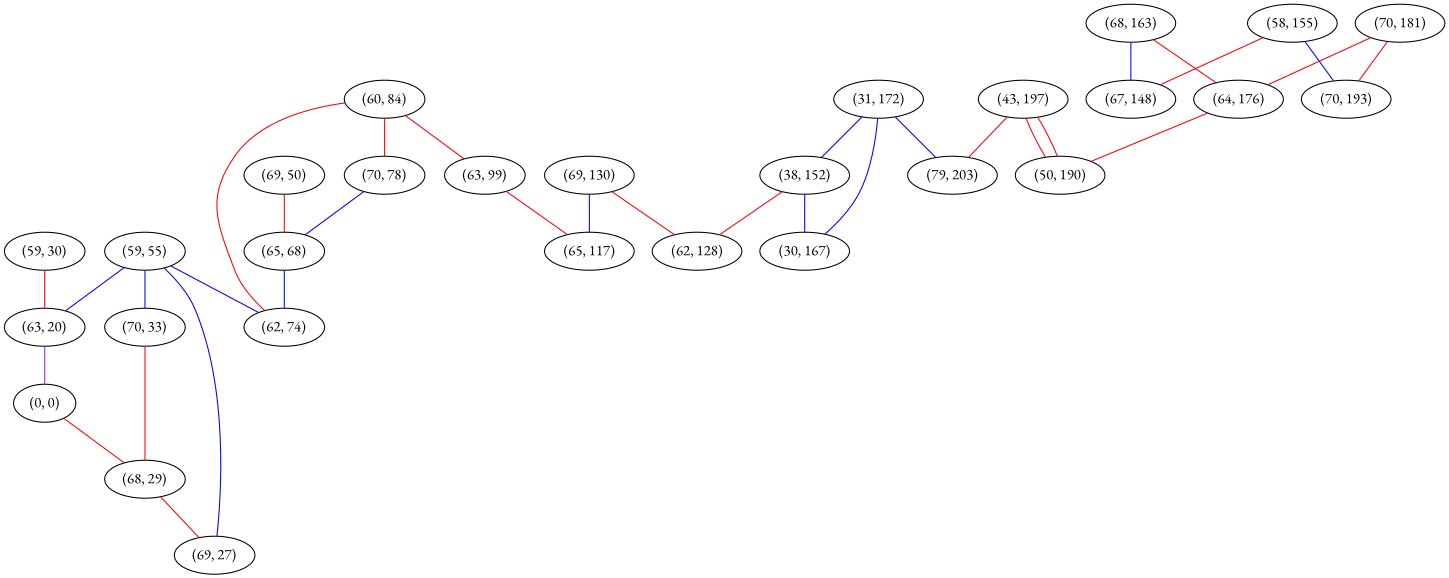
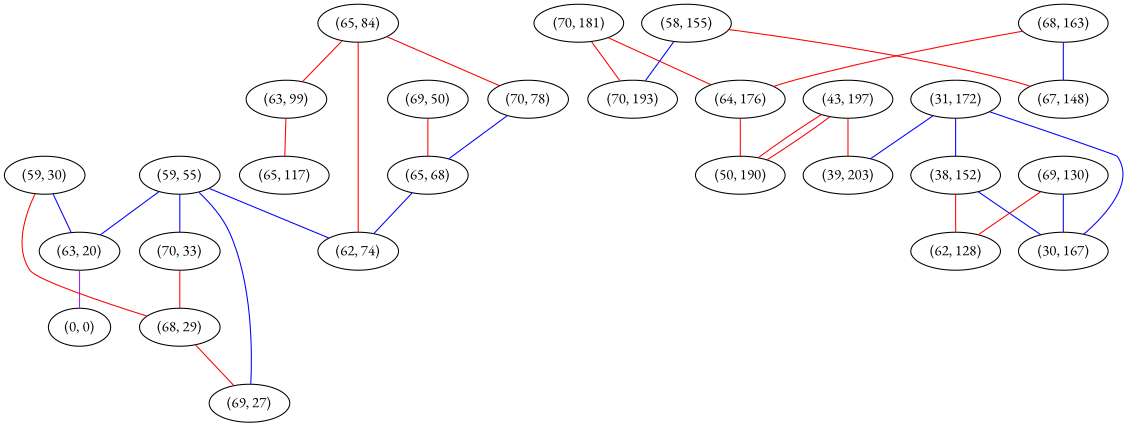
node "(60, 84)": label "(60, 84)" -> "(65, 84)"
node "(79, 203)": label "(79, 203)" -> "(39, 203)"
edge "(69, 130)" -- "(65, 117)": now "(69, 130)" -- "(30, 167)"
edge "(59, 30)" -- "(63, 20)": color red -> blue
edge "(0, 0)" -- "(68, 29)": now "(59, 30)" -- "(68, 29)"
